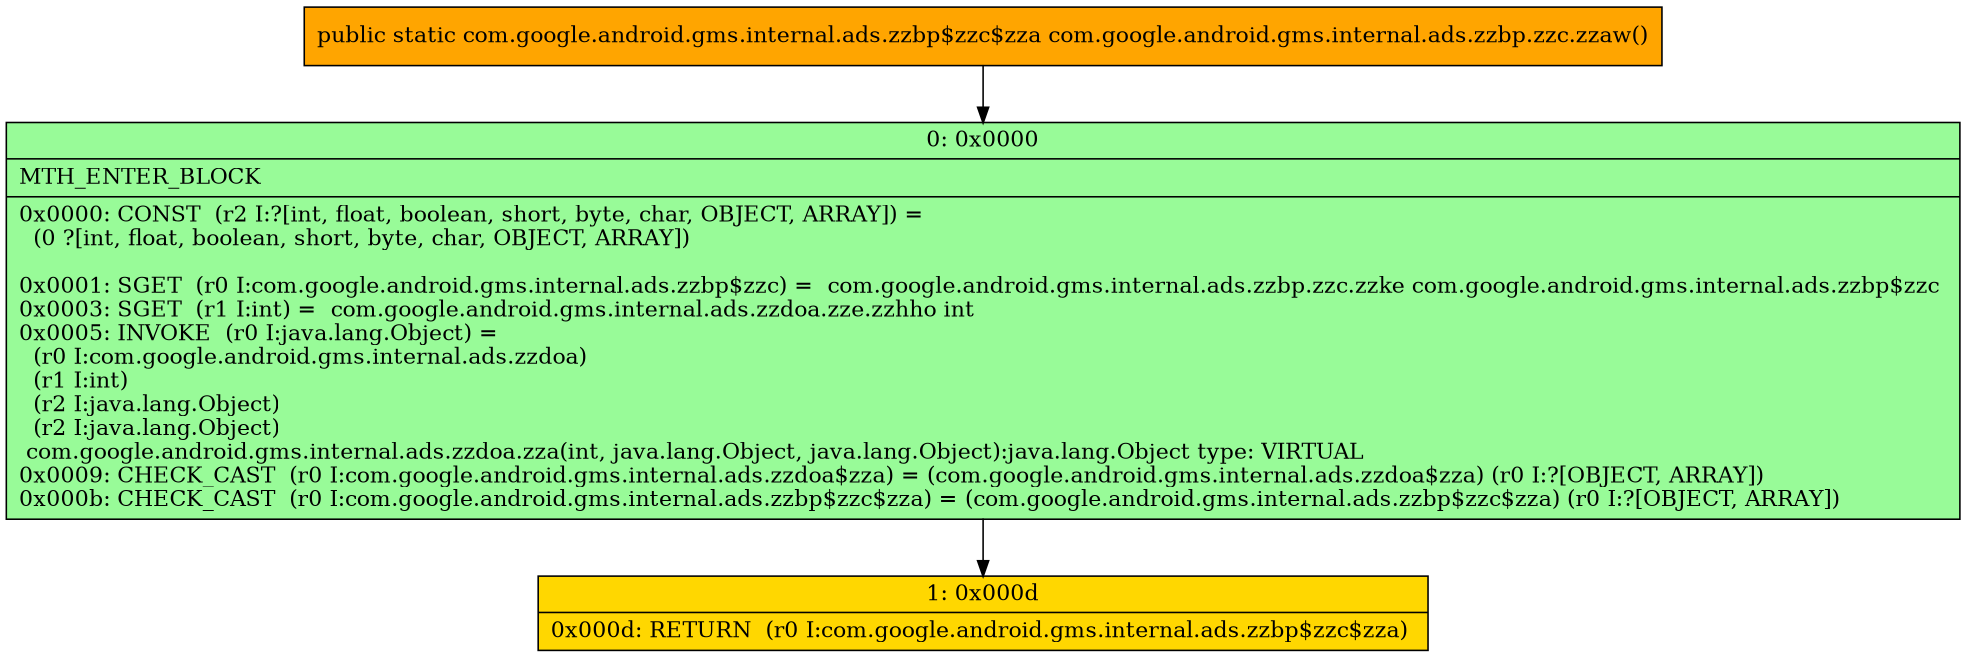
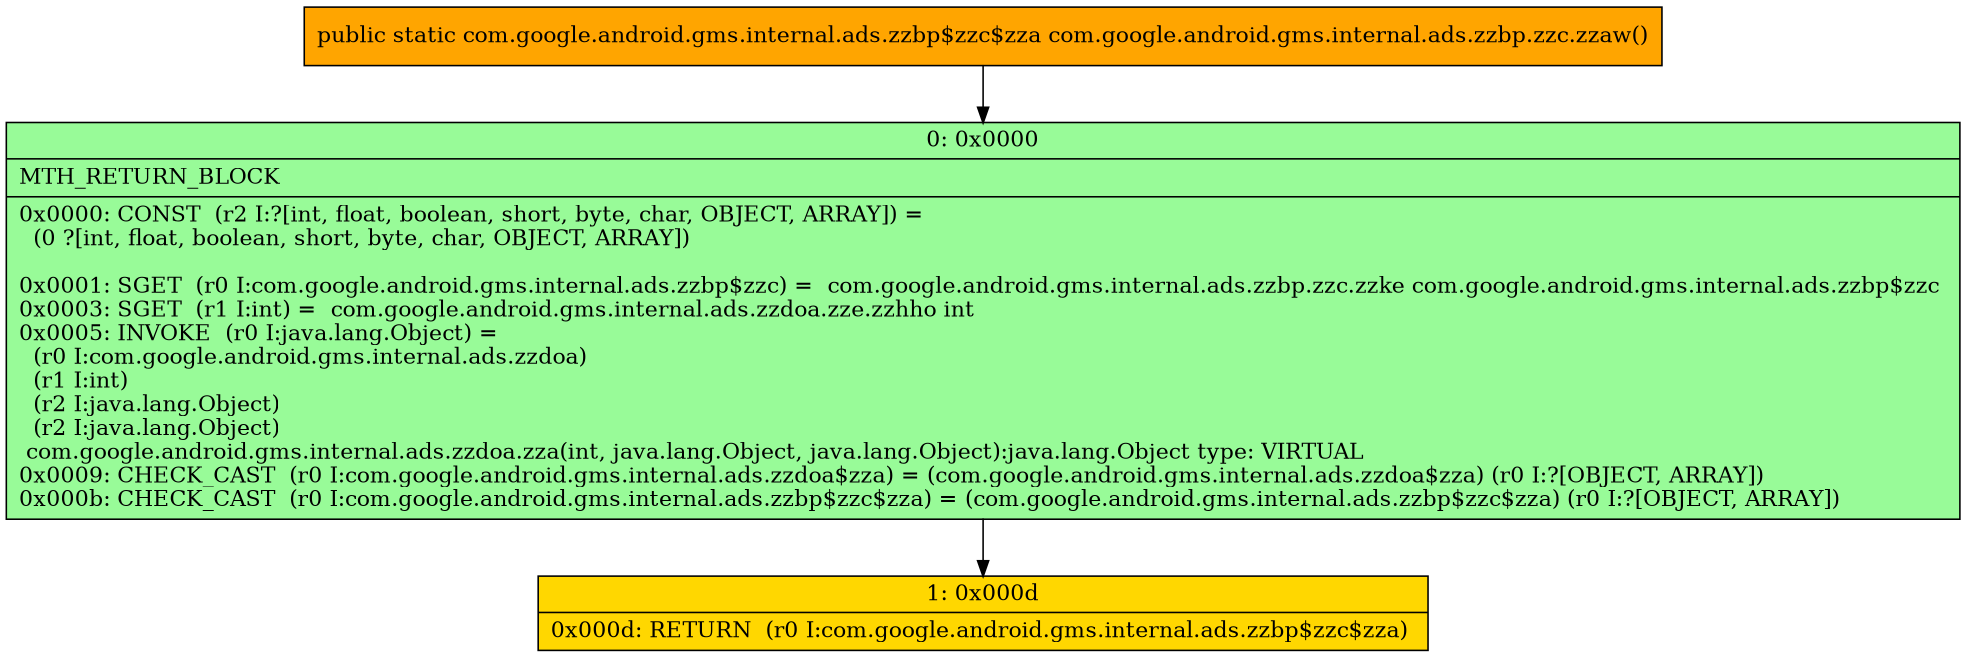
node "0: 0x0000": text "MTH_ENTER_BLOCK" -> "MTH_RETURN_BLOCK"
